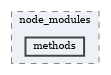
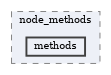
cluster "node_modules": label "node_modules" -> "node_methods"
